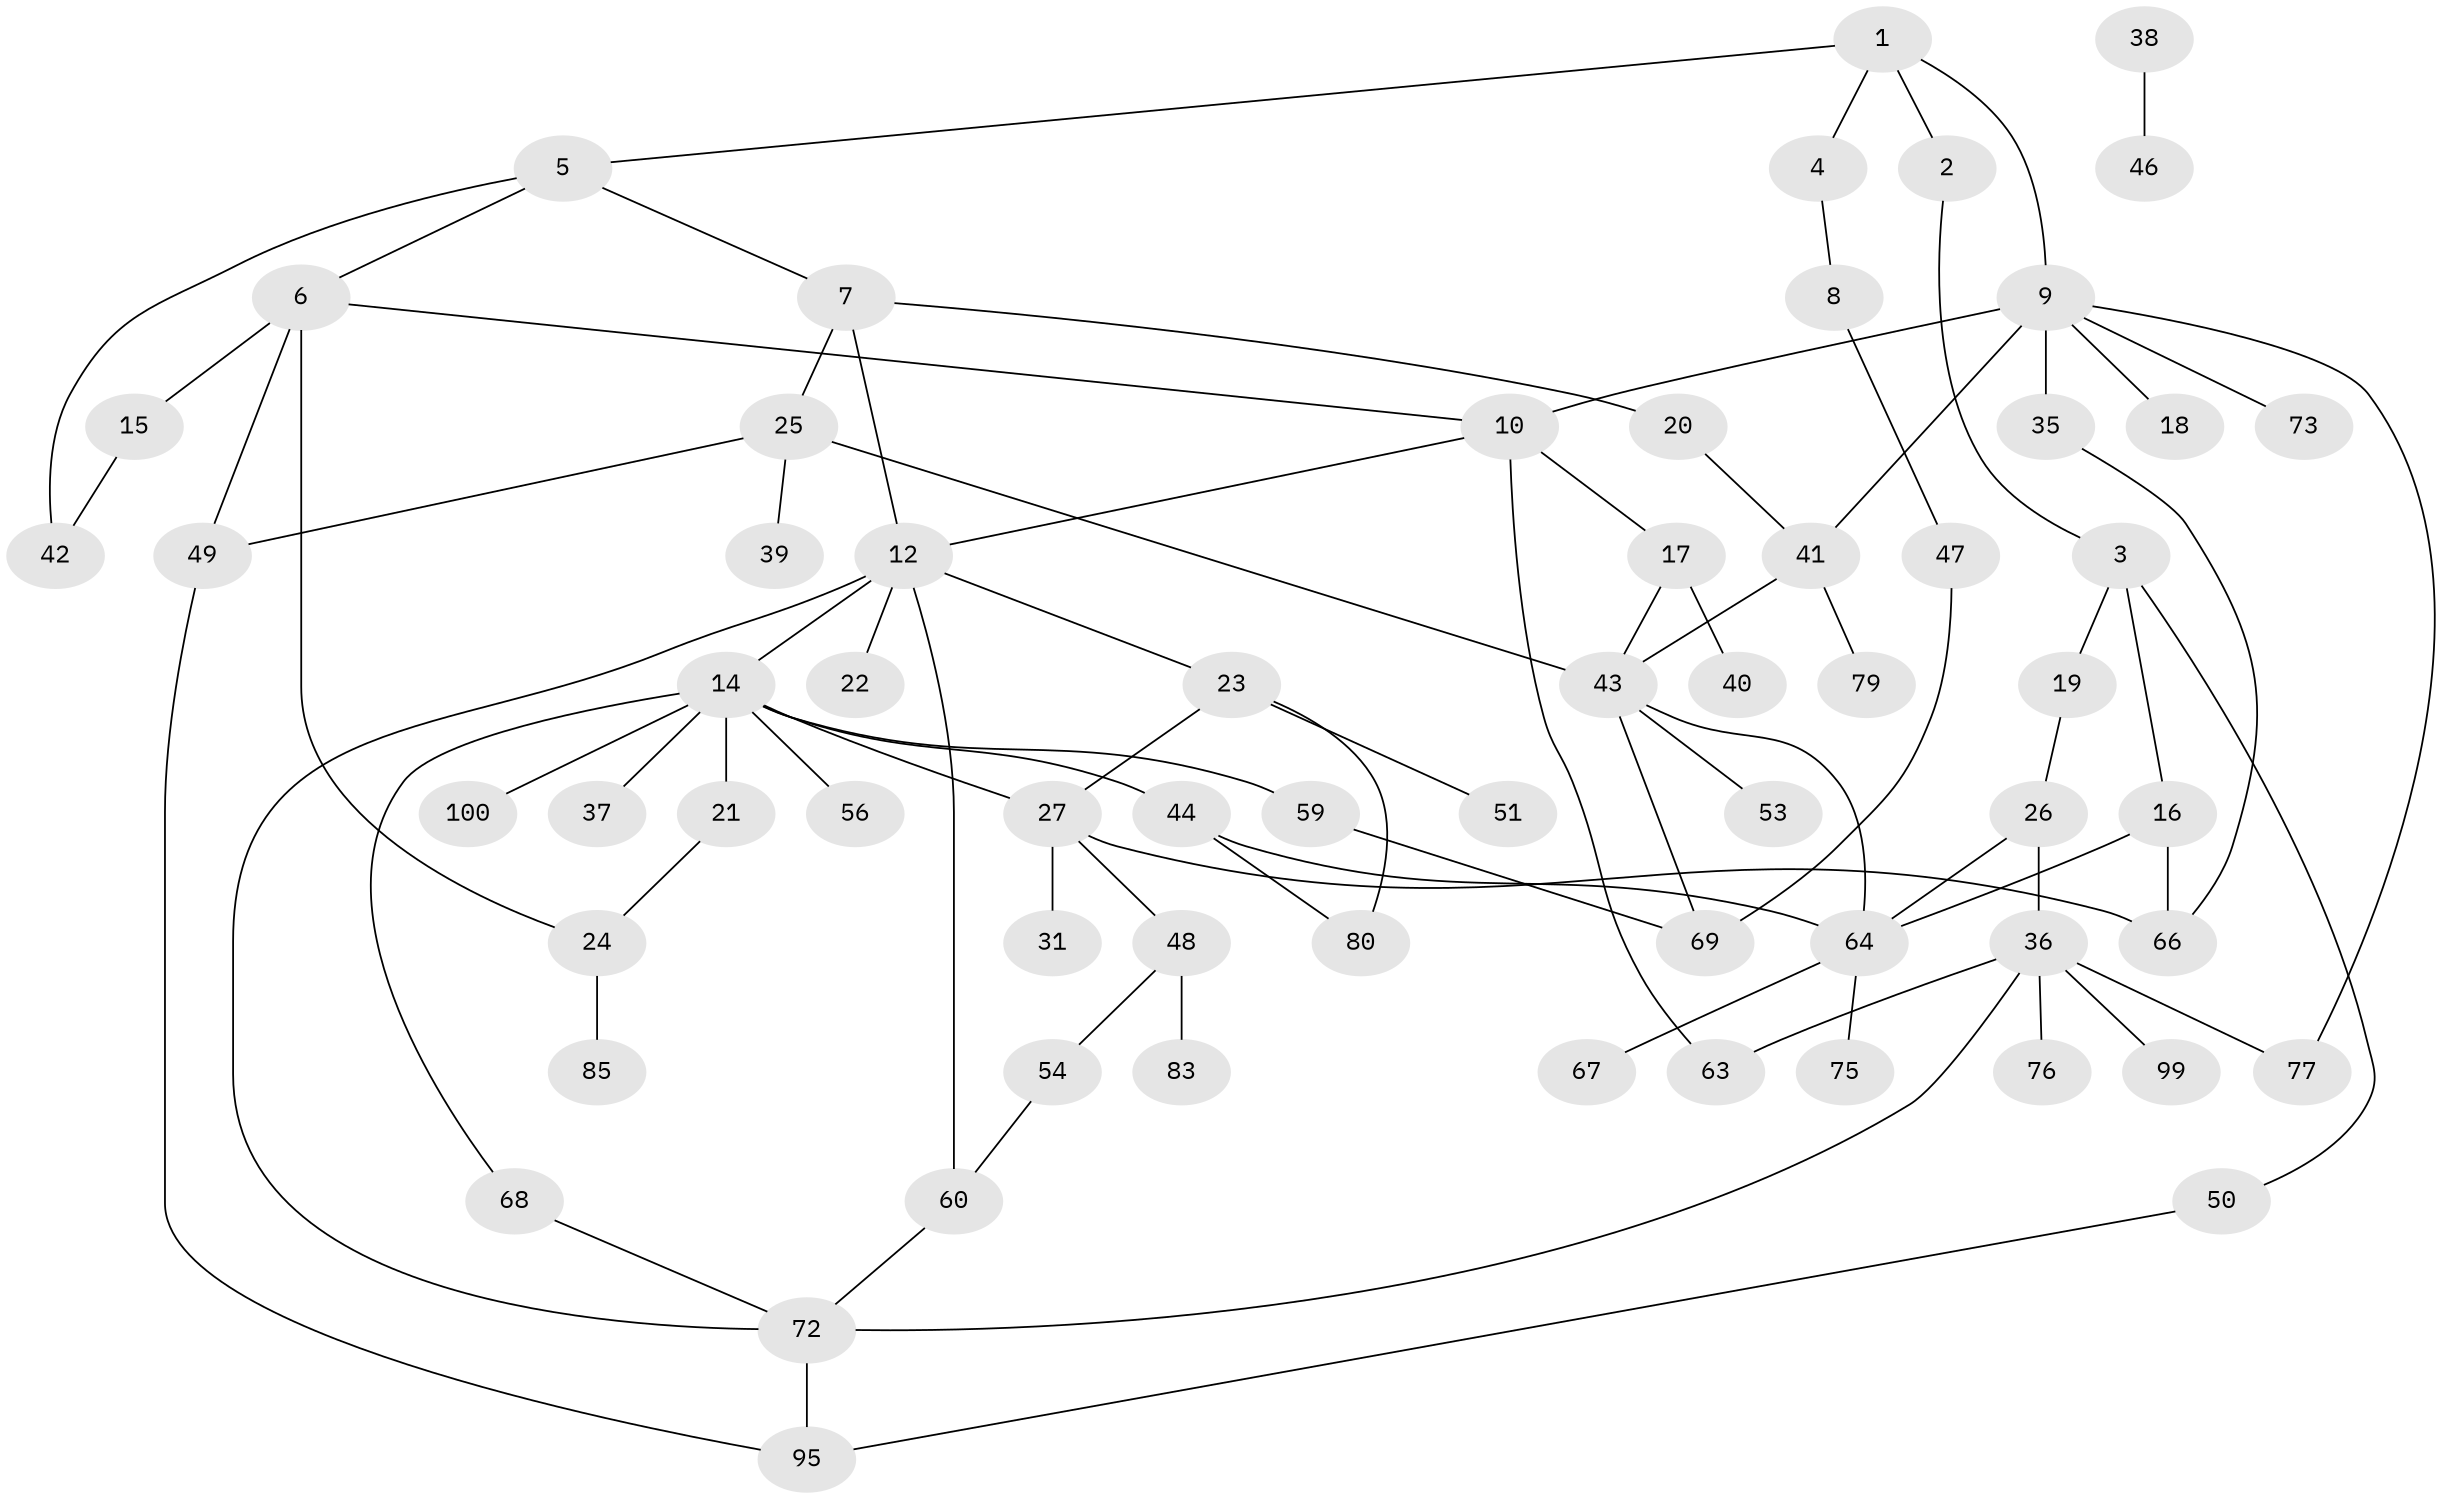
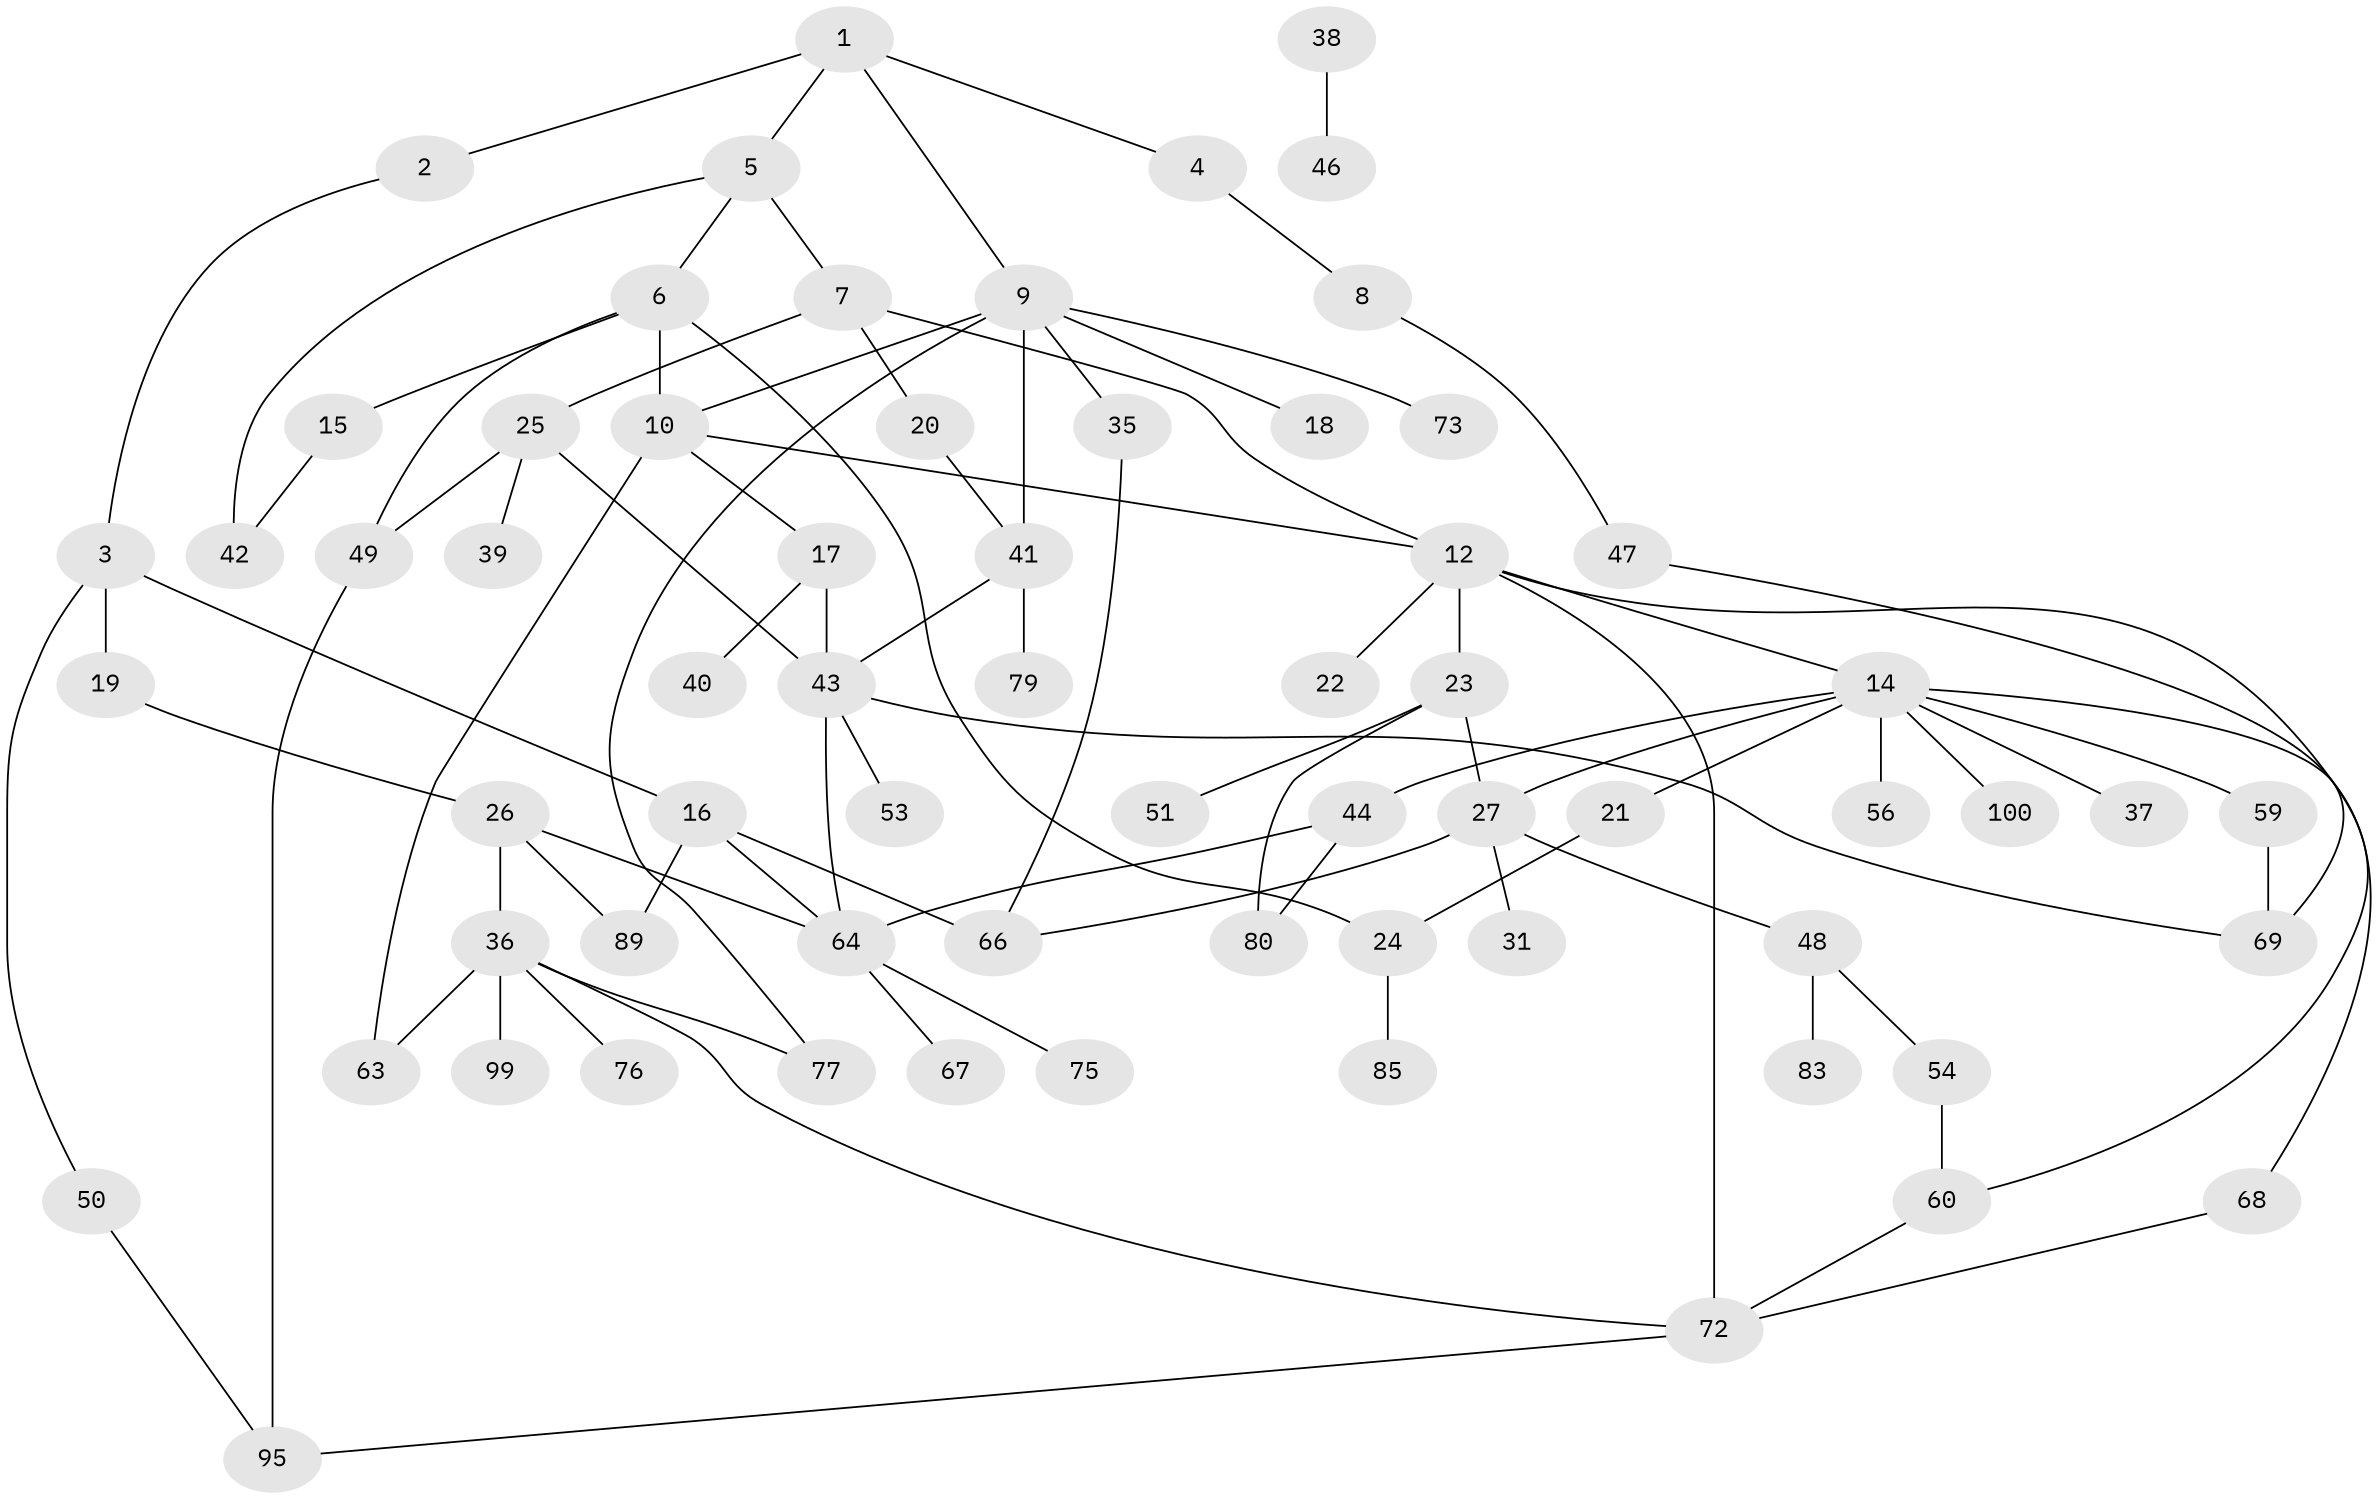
node "89": added
